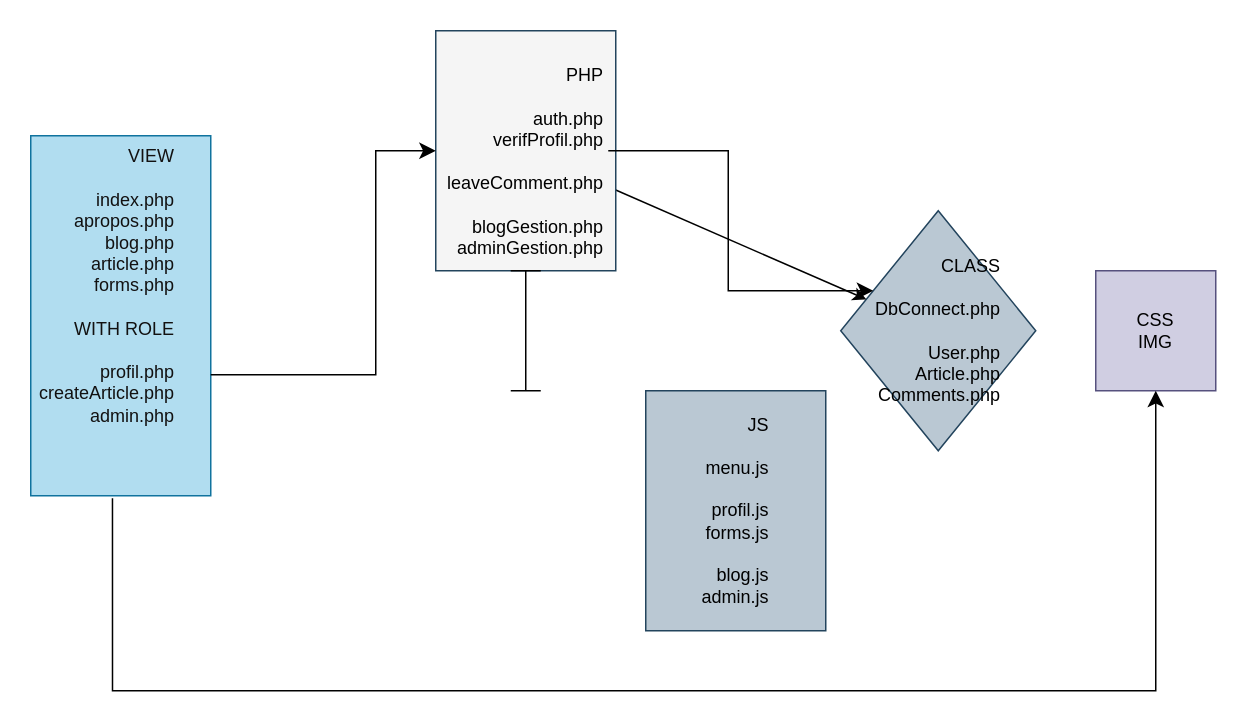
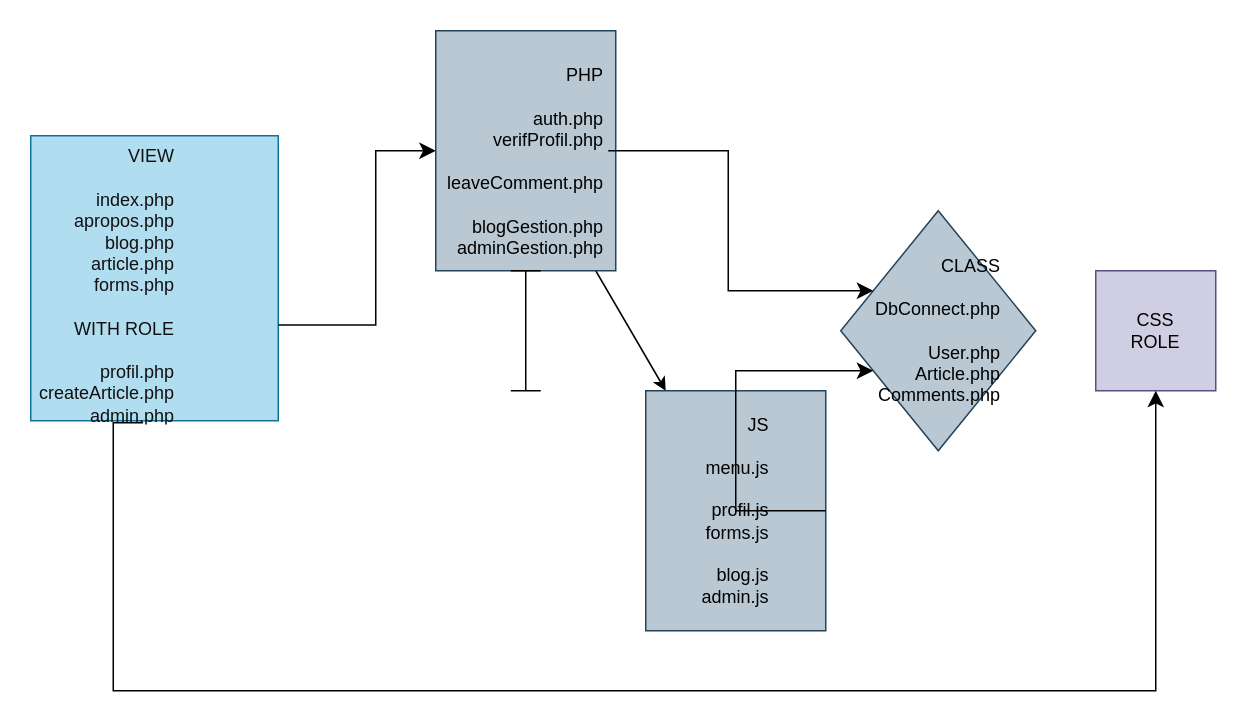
node "PHP auth.php verifProfil.php leaveComment.php blogGestion.php adminGestion.php": fillcolor #f5f5f5 -> #bac8d3
edge "PHP auth.php verifProfil.php leaveComment.php blogGestion.php adminGestion.php" -> "CLASS DbConnect.php User.php Article.php Comments.php": now "PHP auth.php verifProfil.php leaveComment.php blogGestion.php adminGestion.php" -> "JS menu.js profil.js forms.js blog.js admin.js"
node "VIEW index.php apropos.php blog.php article.php forms.php WITH ROLE profil.php createArticle.php admin.php": size 180x360 -> 248x285
node "CSS IMG": label "CSS IMG" -> "CSS ROLE"
edge "JS menu.js profil.js forms.js blog.js admin.js" -> "CLASS DbConnect.php User.php Article.php Comments.php": added
